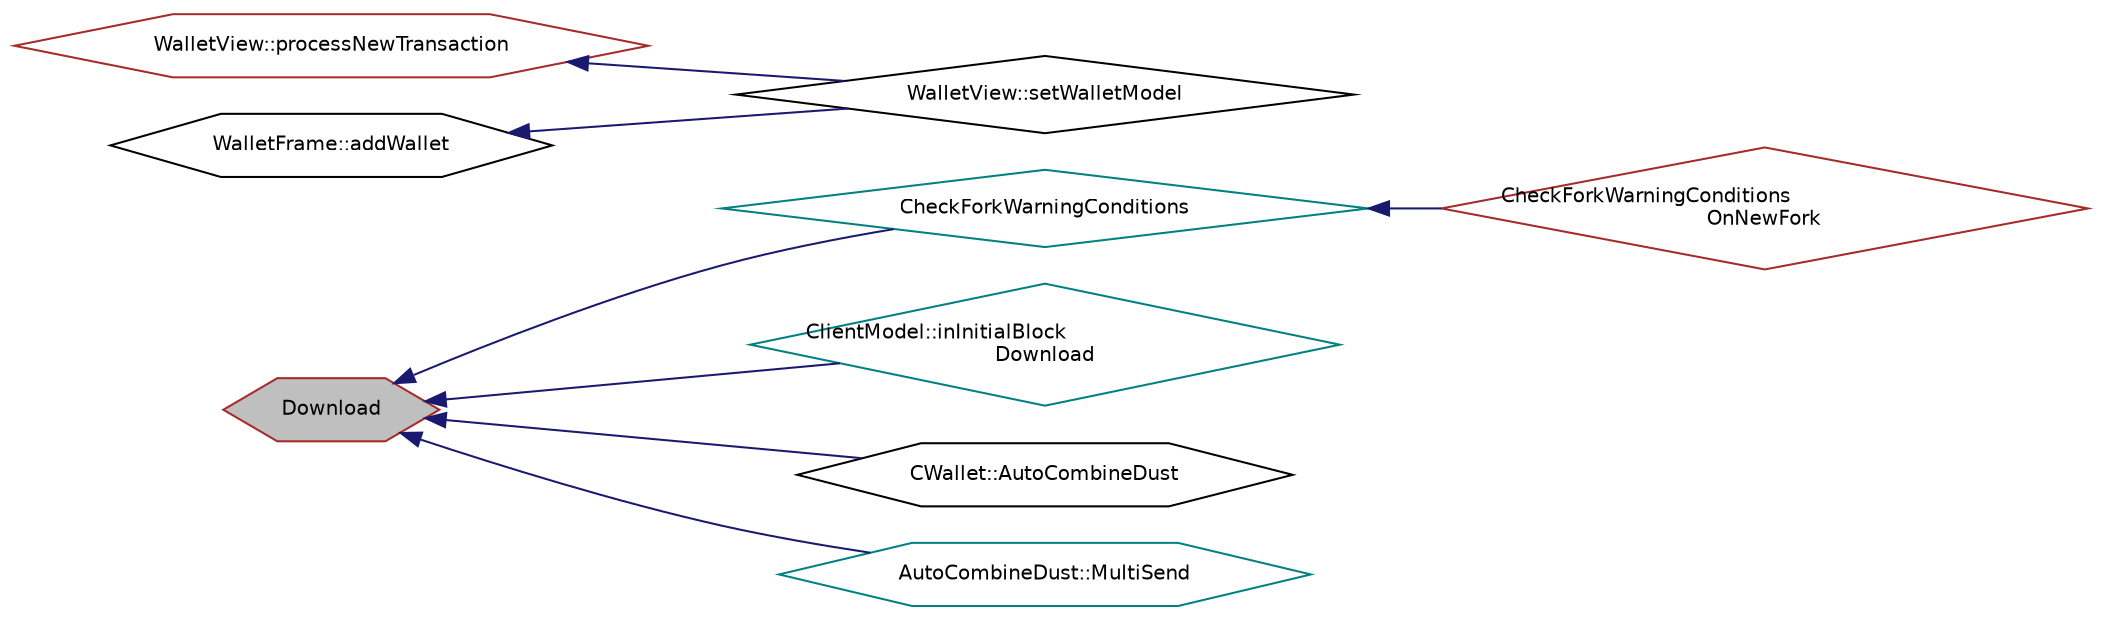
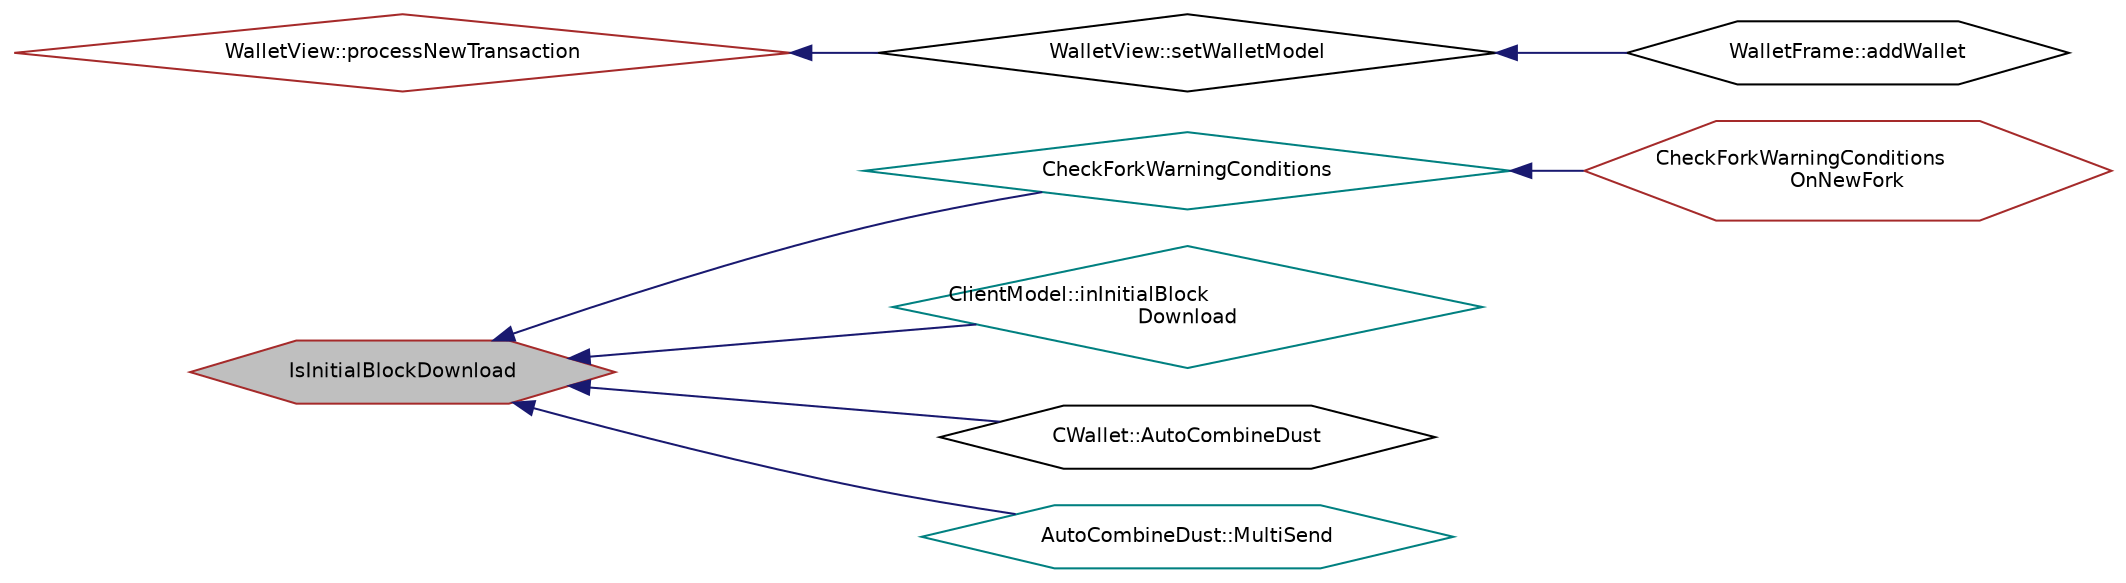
node "WalletView::processNewTransaction": shape hexagon -> diamond
edge "WalletView::setWalletModel" -> "WalletFrame::addWallet": reversed
node "CheckForkWarningConditions OnNewFork": shape diamond -> hexagon
node "Download": label "Download" -> "IsInitialBlockDownload"
